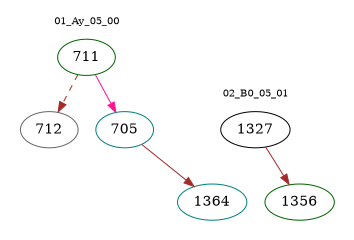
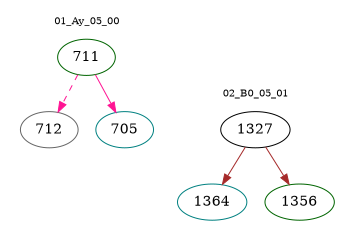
edge "711" -> "712": color brown -> deeppink
edge "705" -> "1364": now "1327" -> "1364"
